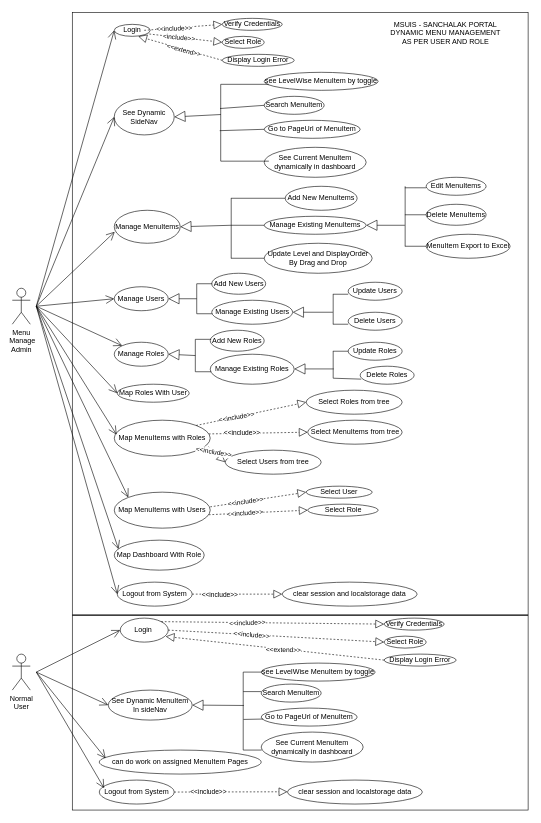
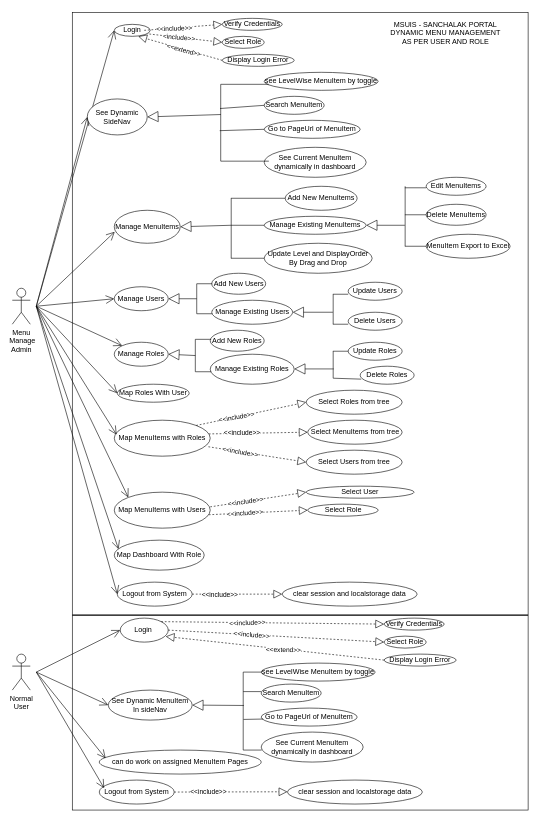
node "See Dynamic SideNav": moved (144, 117) -> (117, 117)
node "Select Users from tree": moved (273, 462) -> (354, 462)
node "Select User": size 66x12 -> 108x12
